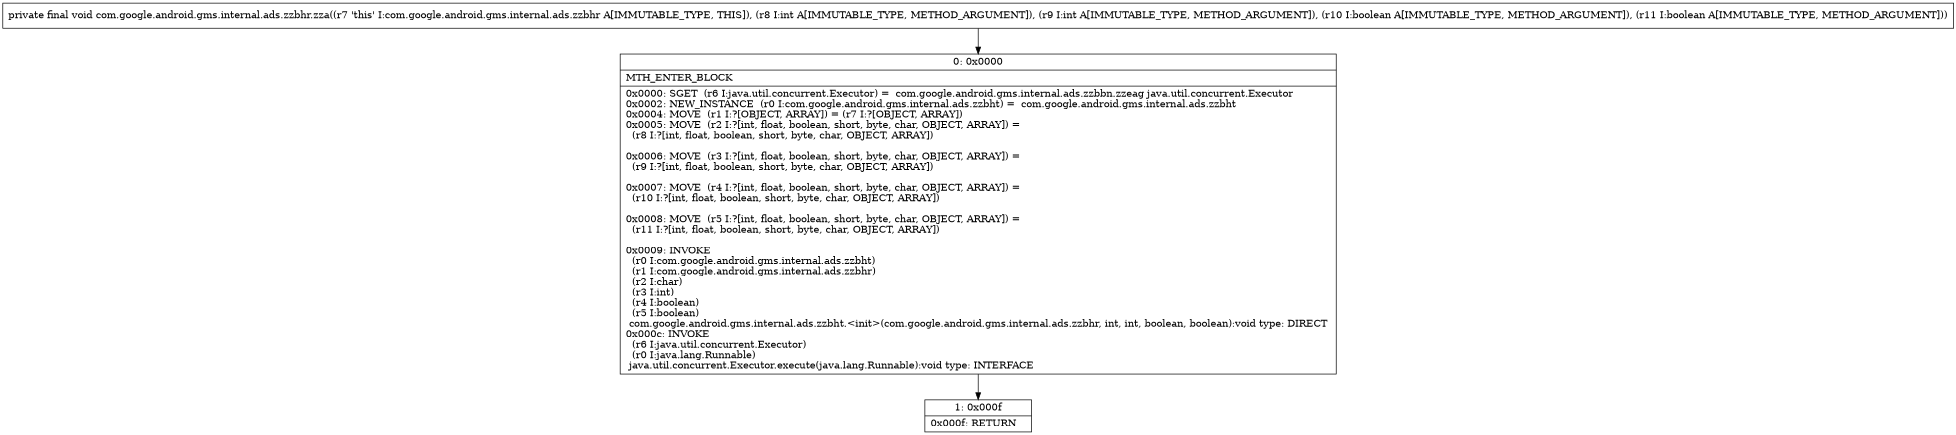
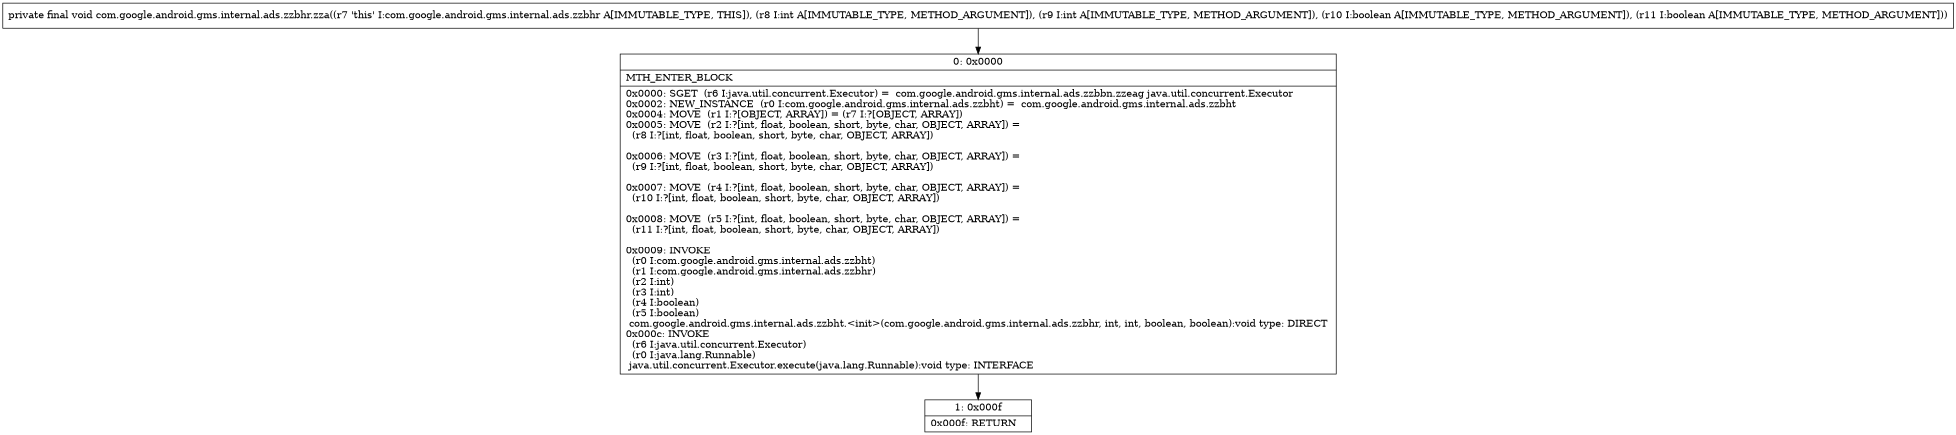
node "0: 0x0000": text "(r2 I:char)" -> "(r2 I:int)"
